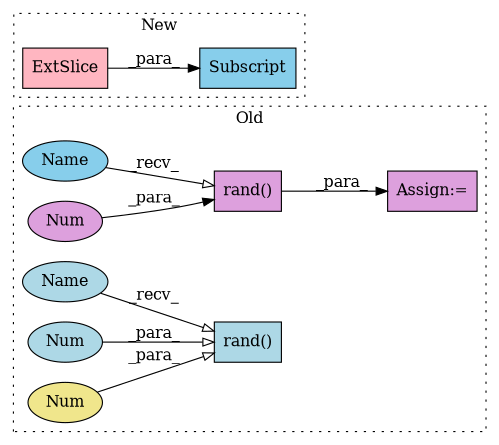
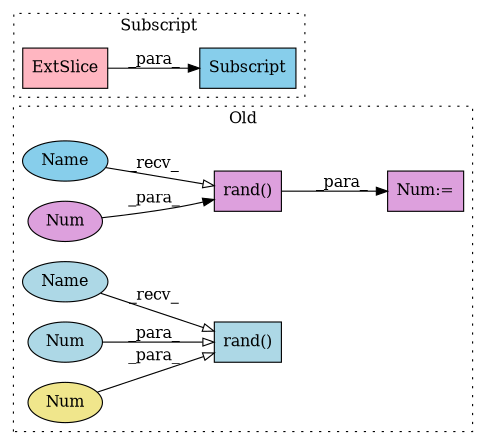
cluster "New": label "New" -> "Subscript"
node "Assign:=": label "Assign:=" -> "Num:="
